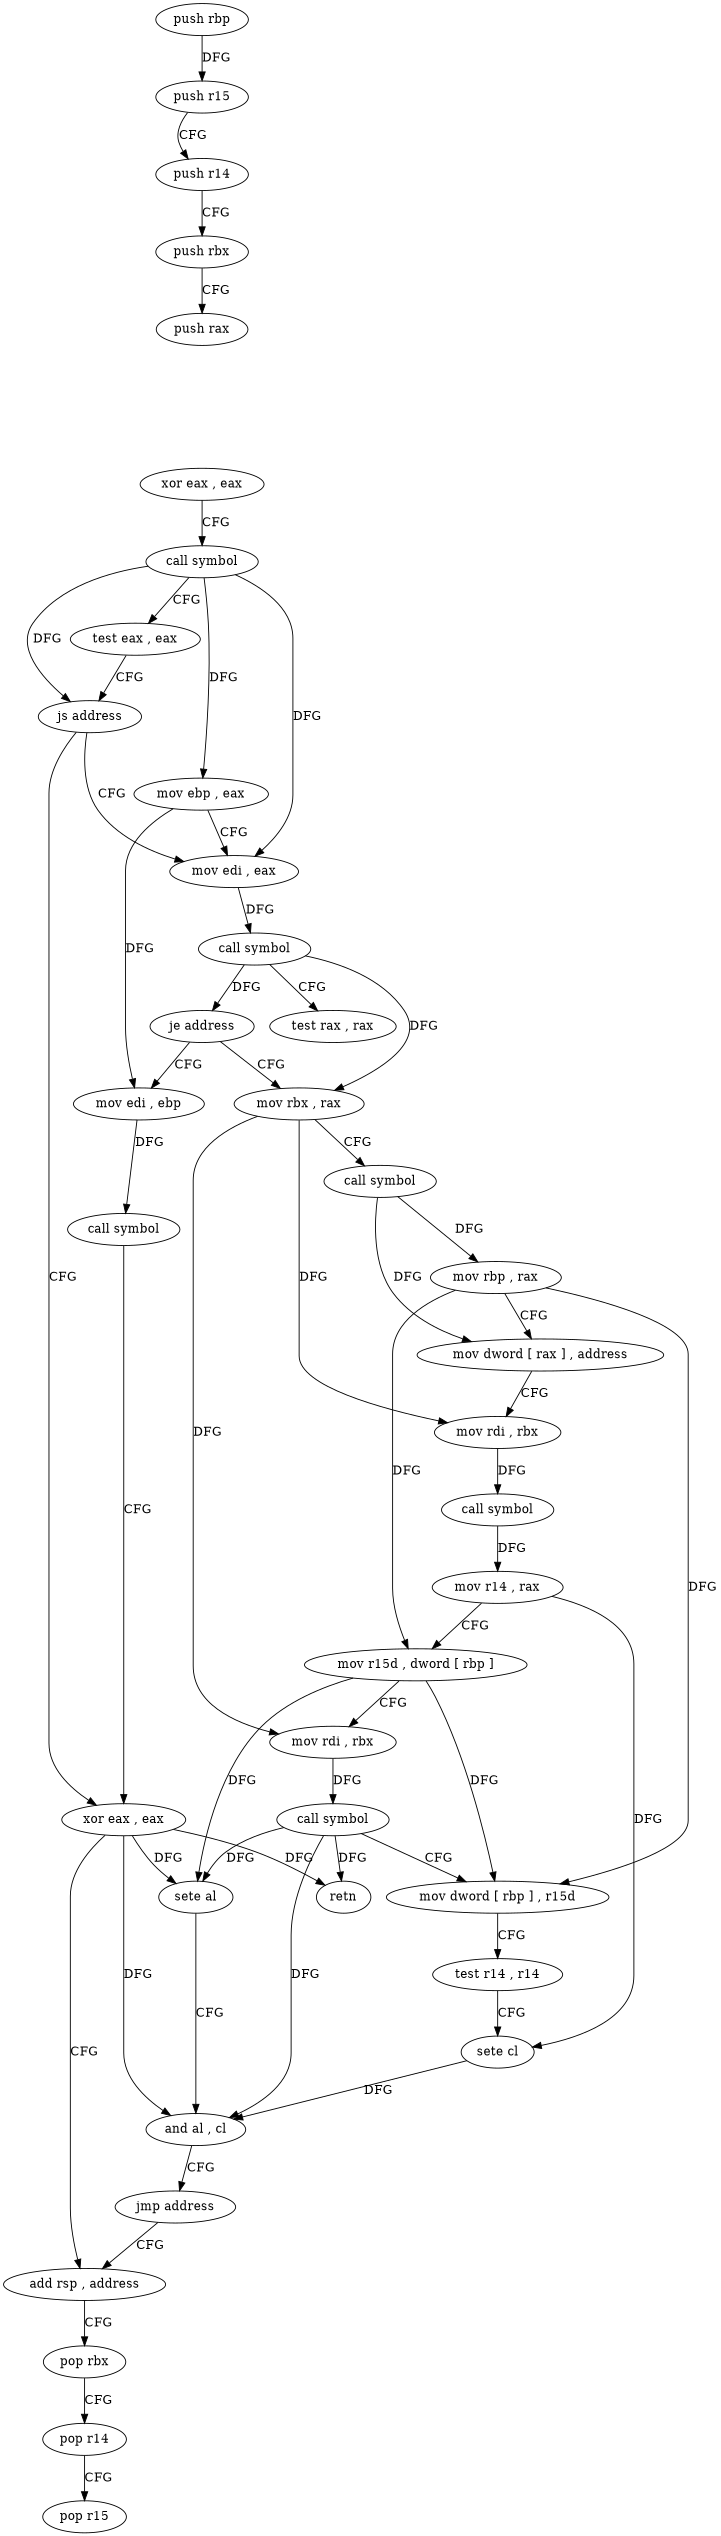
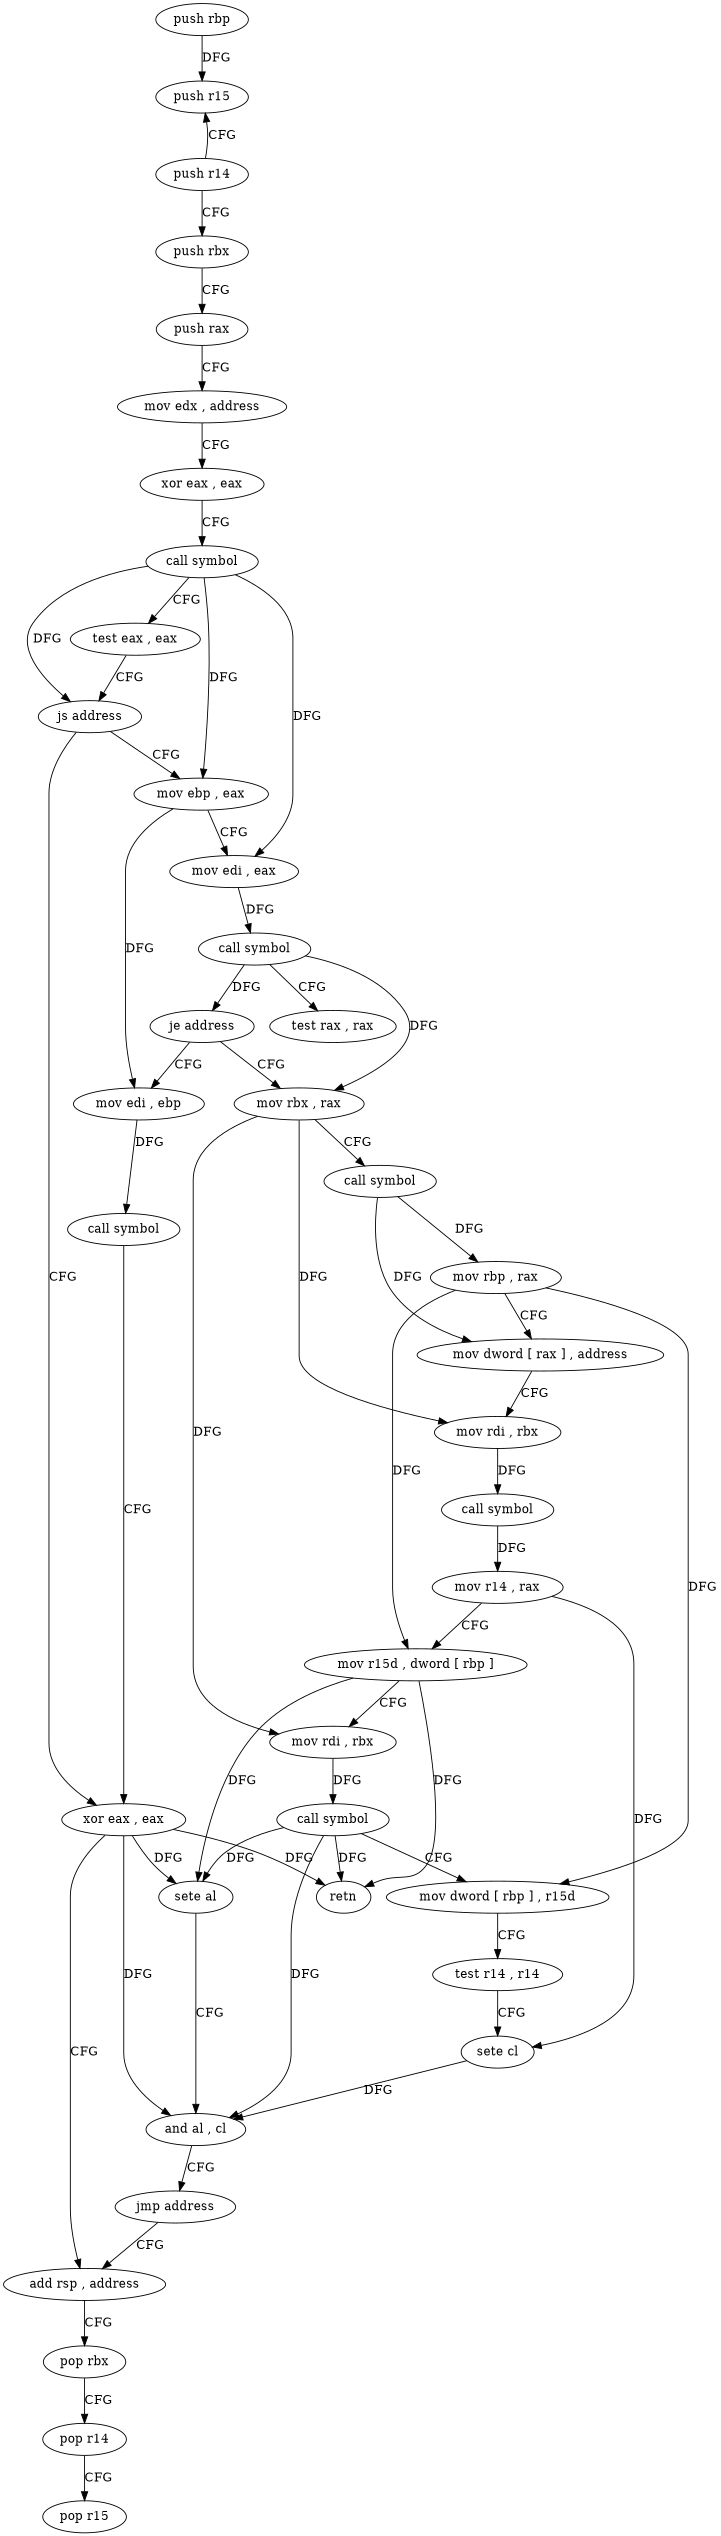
edge "push r15" -> "push r14": reversed
node "mov edx , address": added
edge "js address" -> "mov edi , eax": now "js address" -> "mov ebp , eax"
edge "mov r15d , dword [ rbp ]" -> "mov dword [ rbp ] , r15d": now "mov r15d , dword [ rbp ]" -> "retn"
